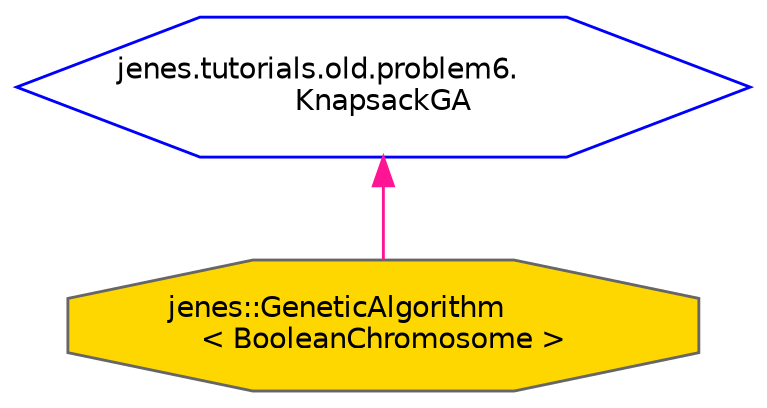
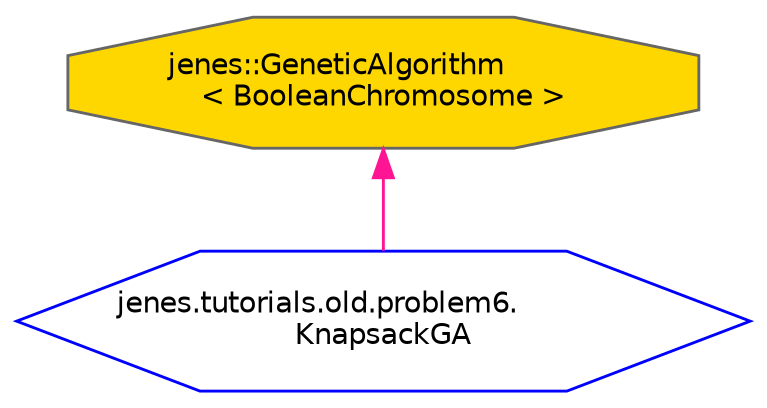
edge "jenes::GeneticAlgorithm < BooleanChromosome >" -> "jenes.tutorials.old.problem6. KnapsackGA": reversed
